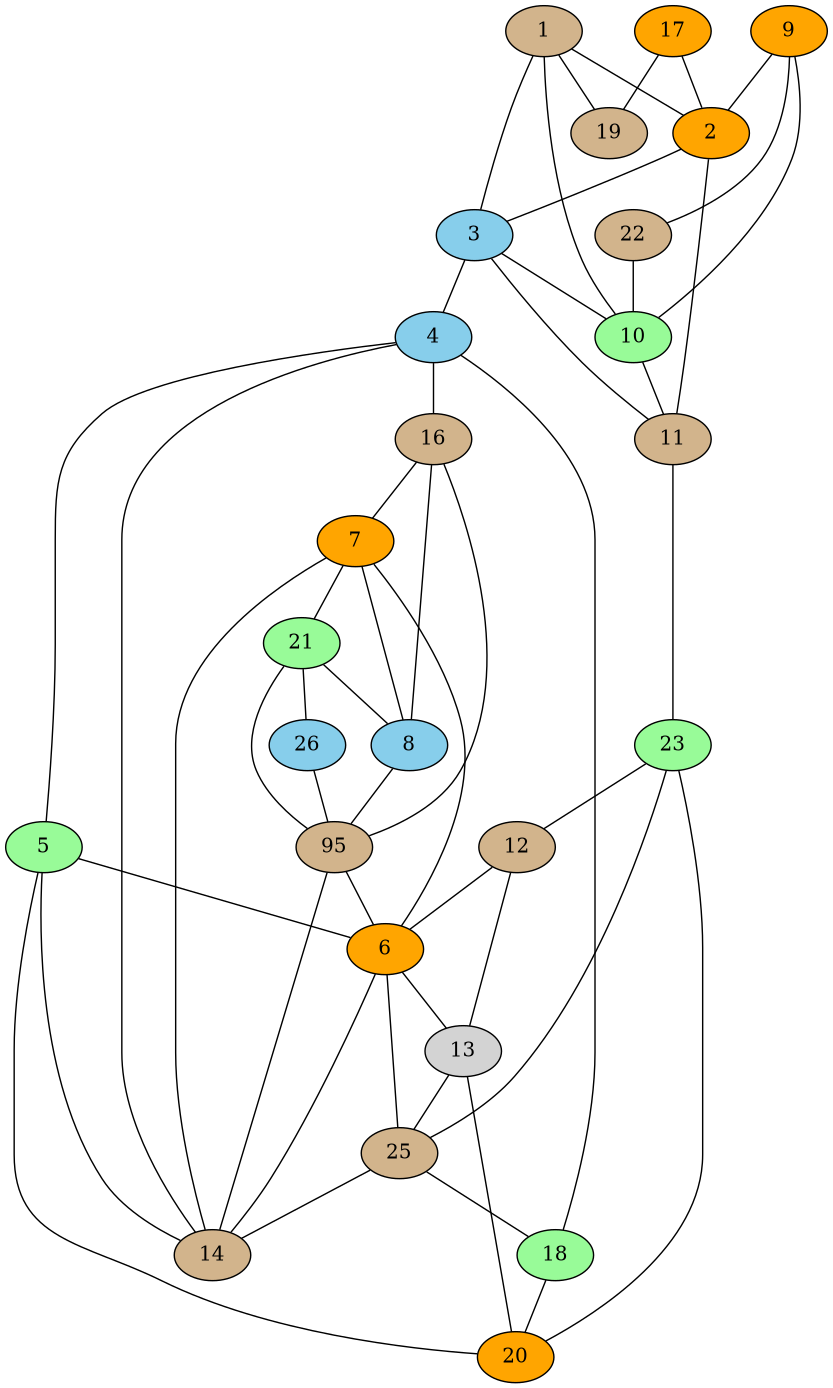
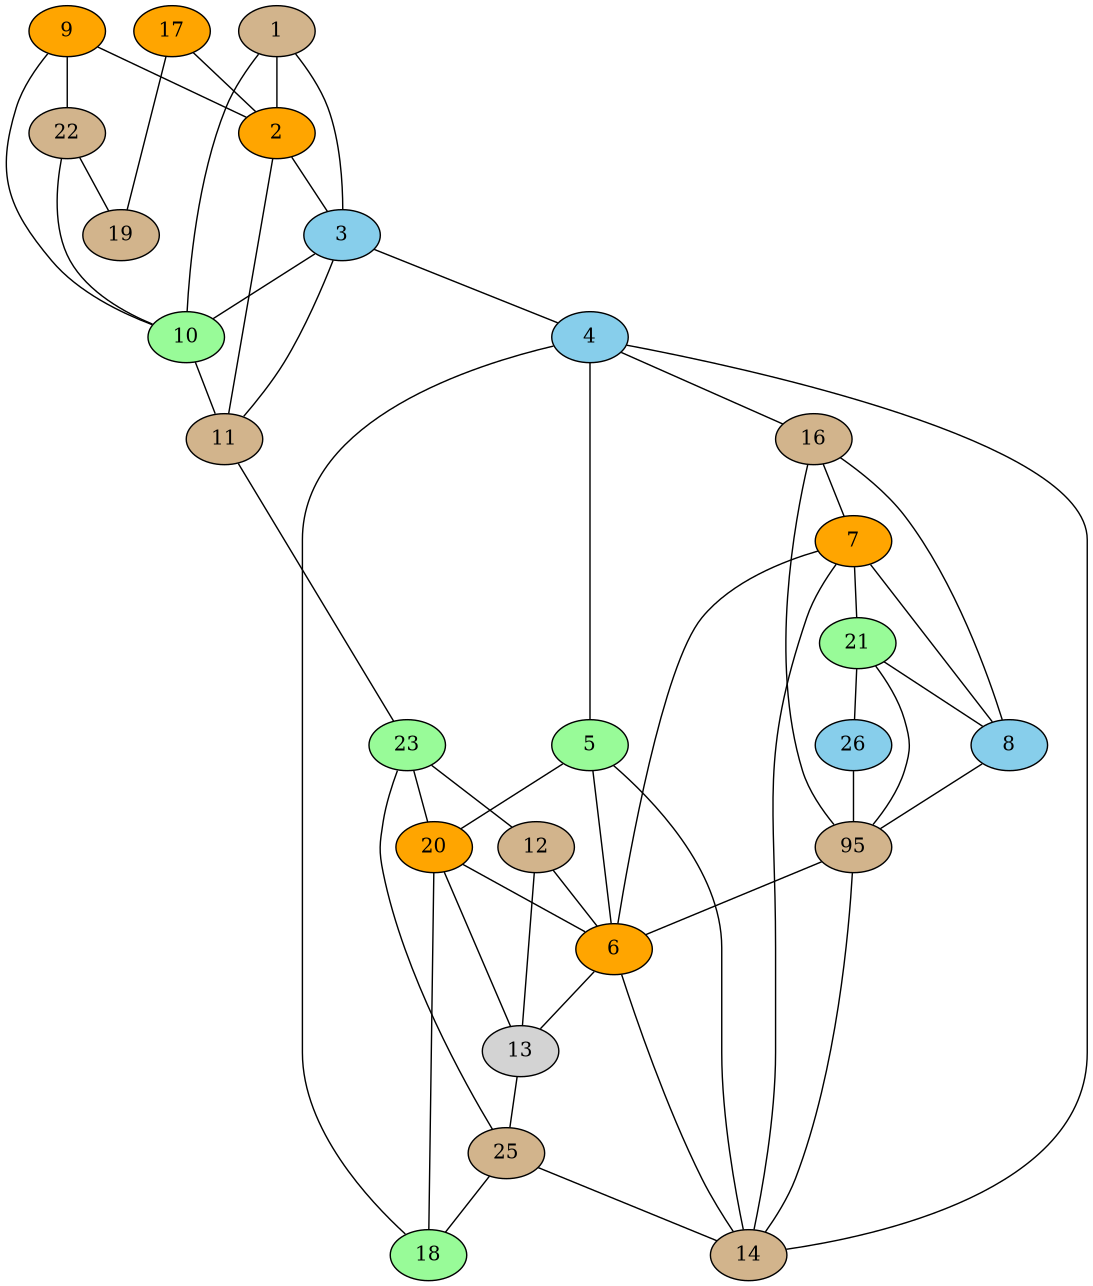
edge "1" -- "19": now "22" -- "19"
edge "6" -- "25": now "6" -- "20"
